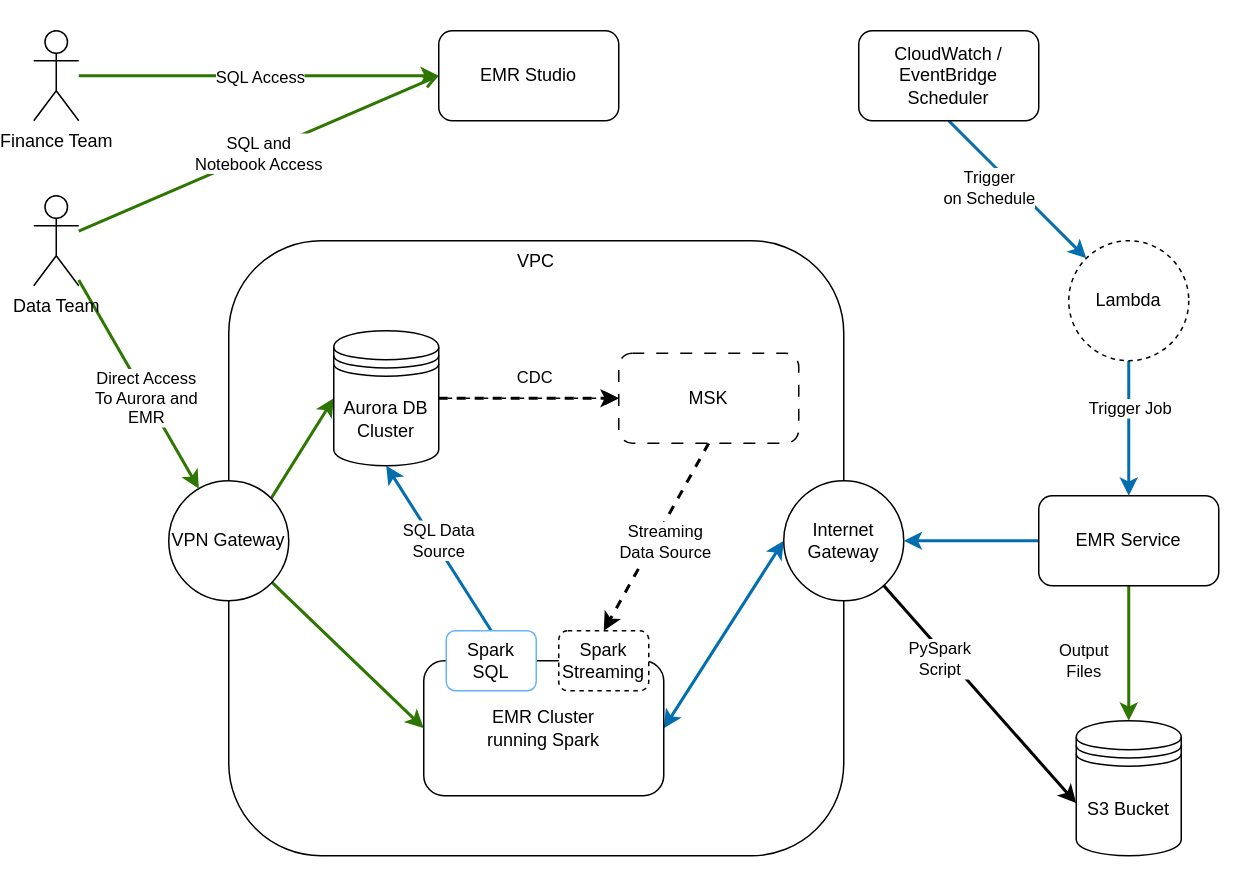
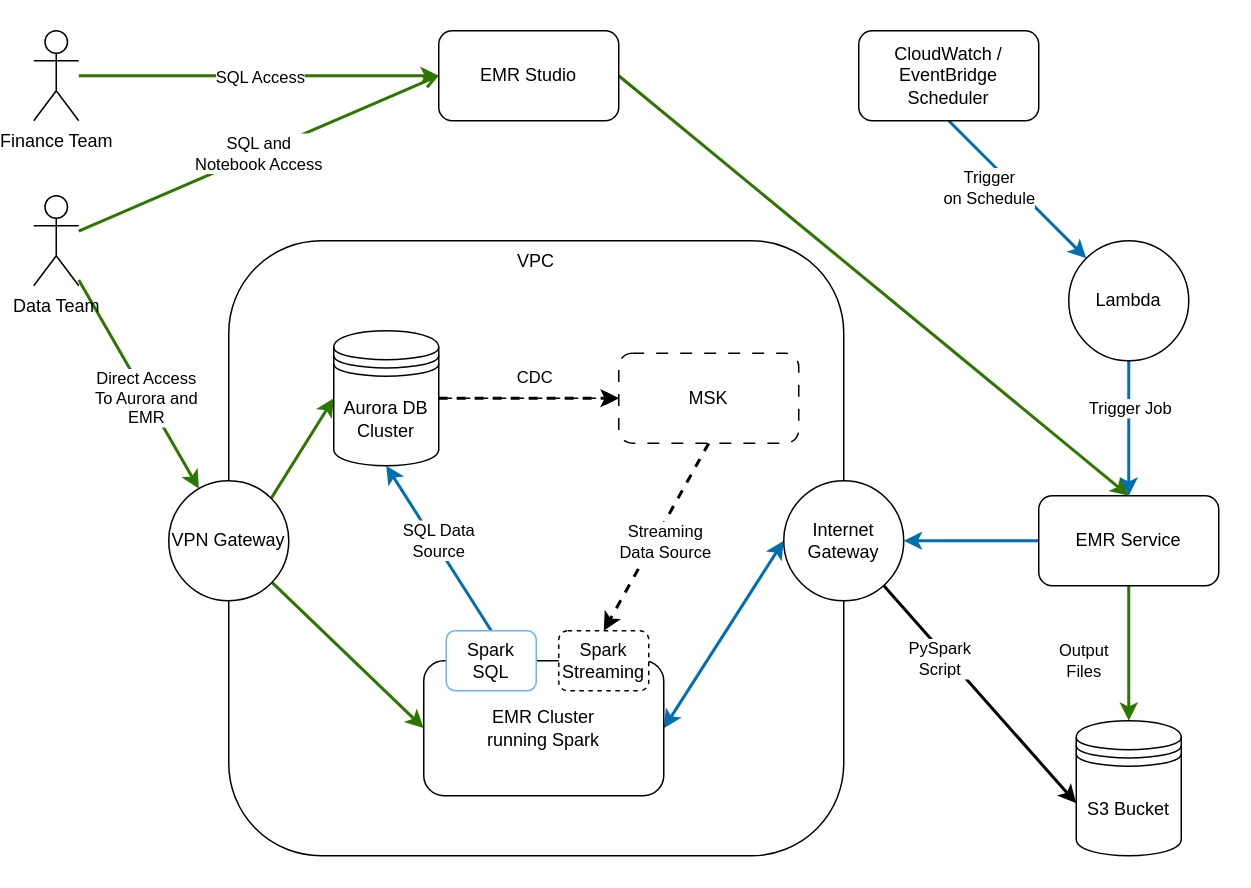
edge "EMR Studio" -> "EMR Service": added
node "Lambda": style dashed -> solid
